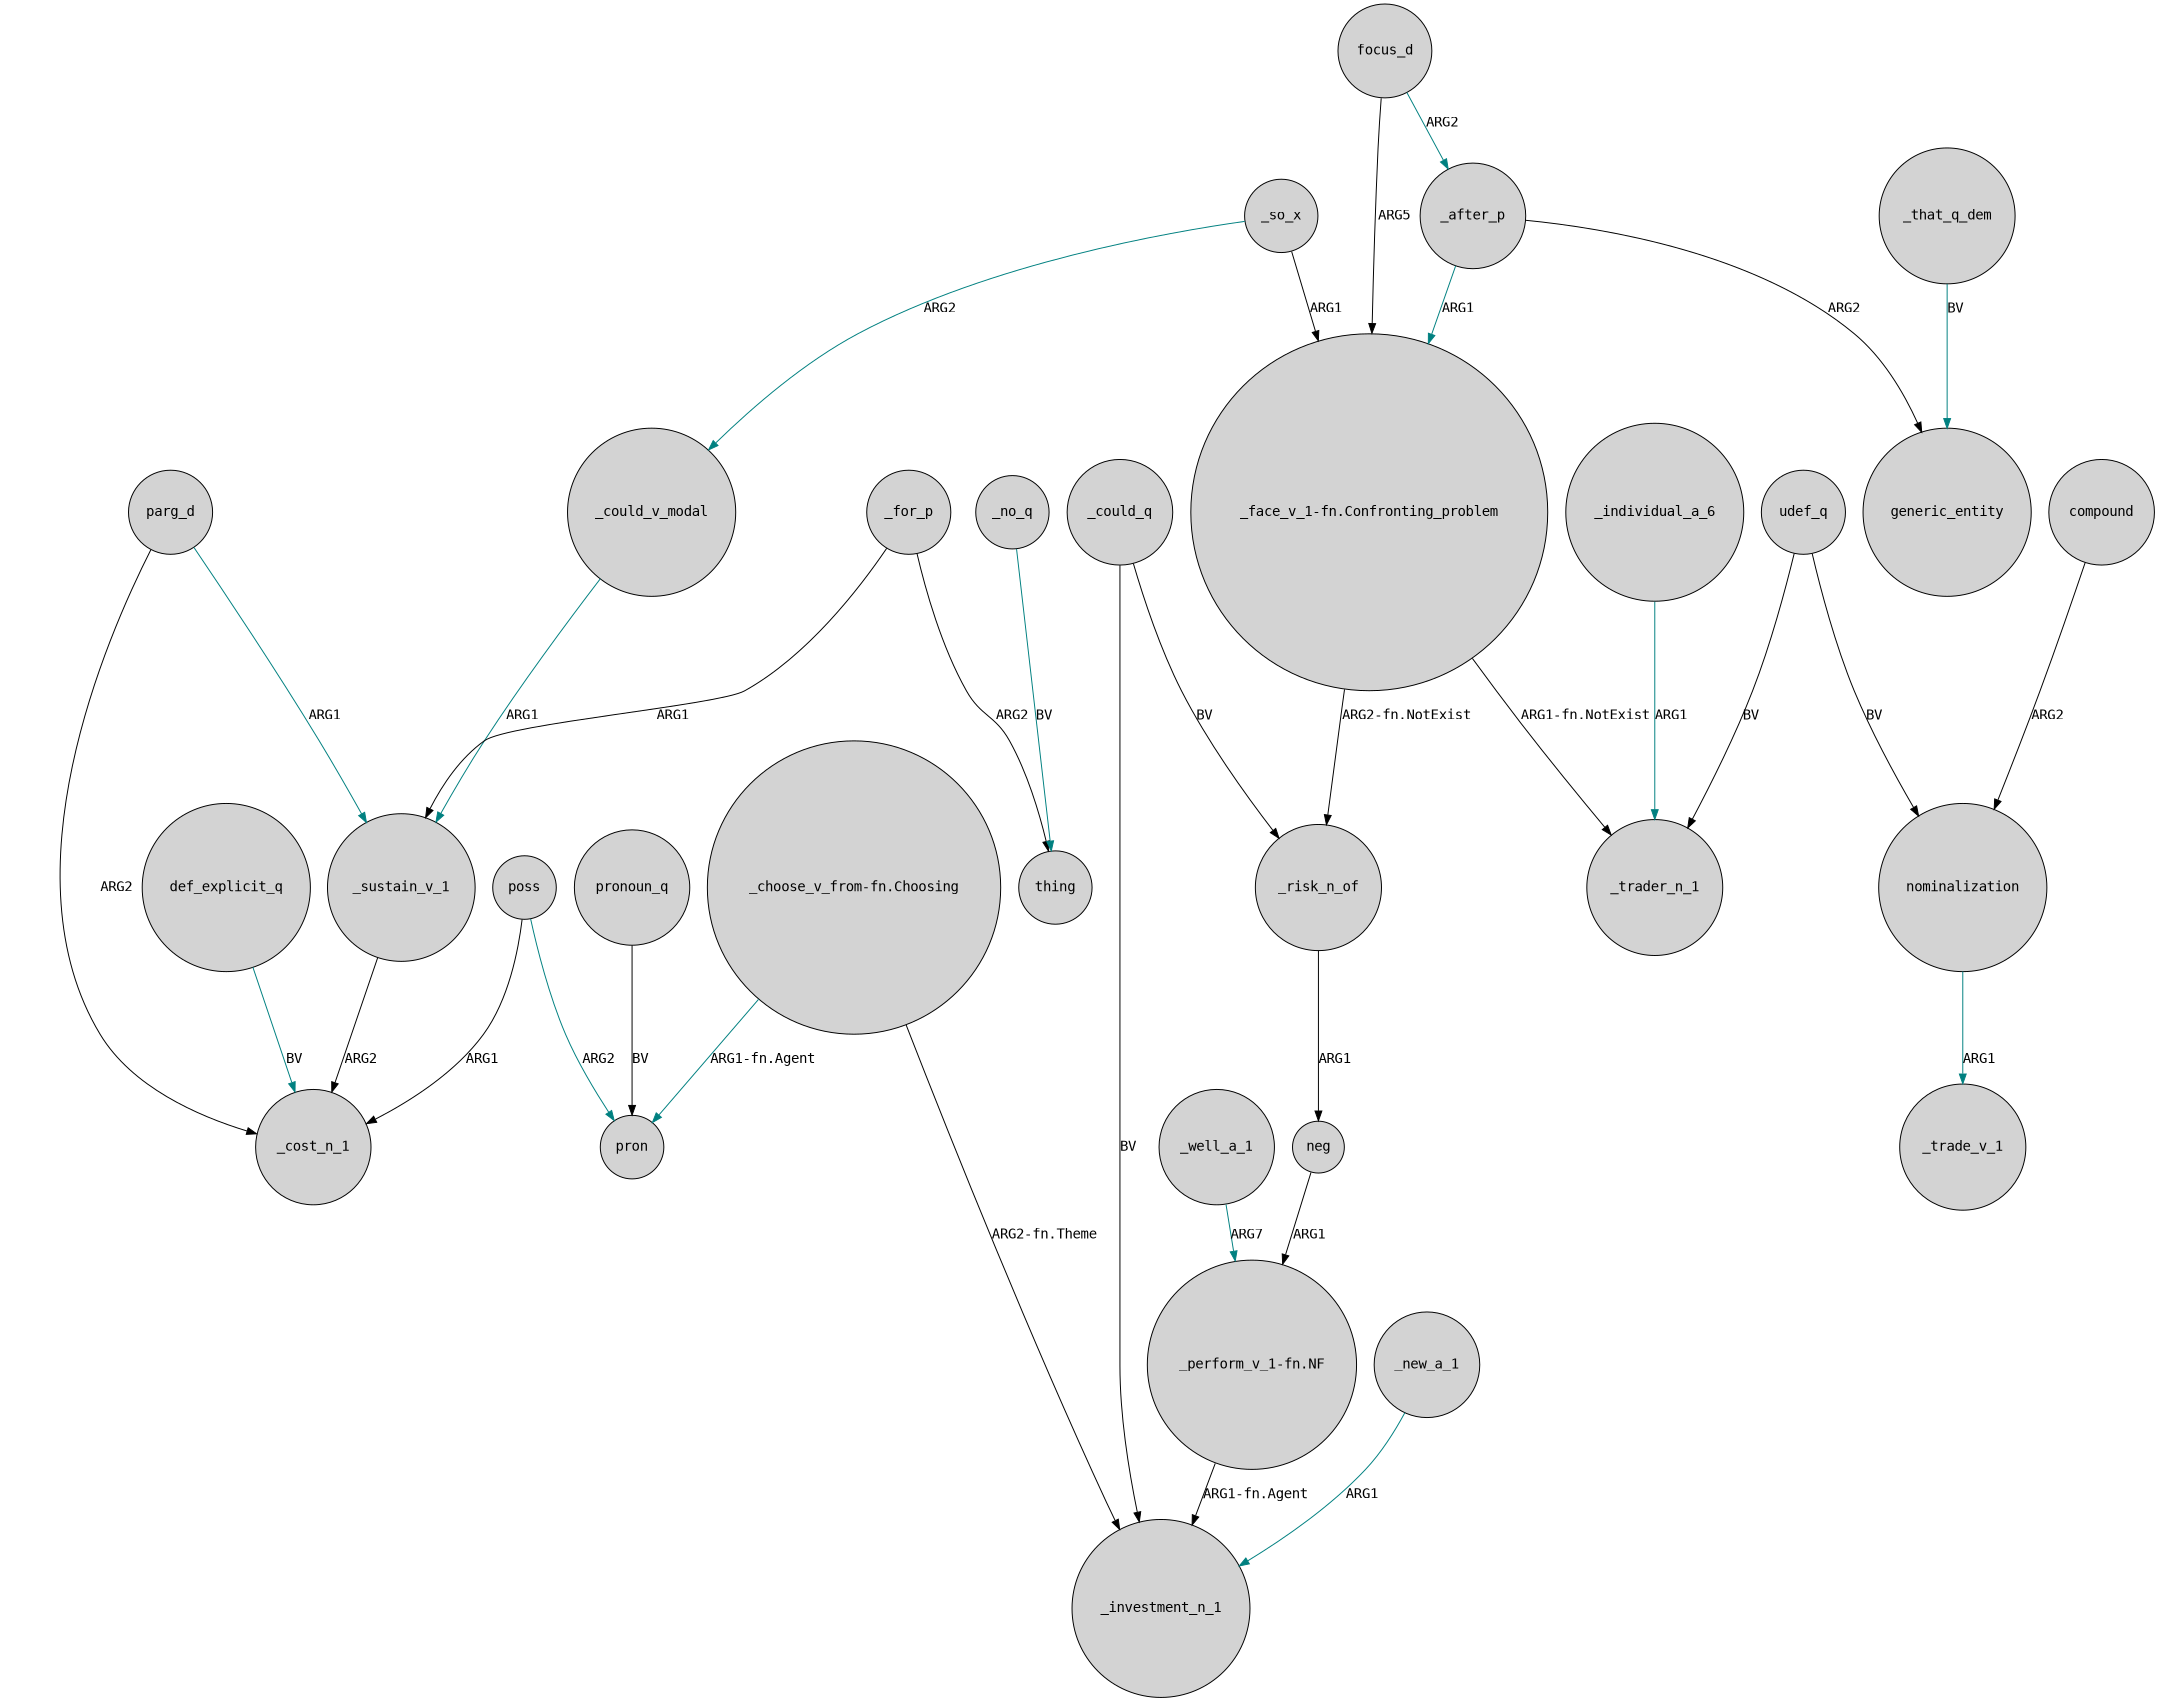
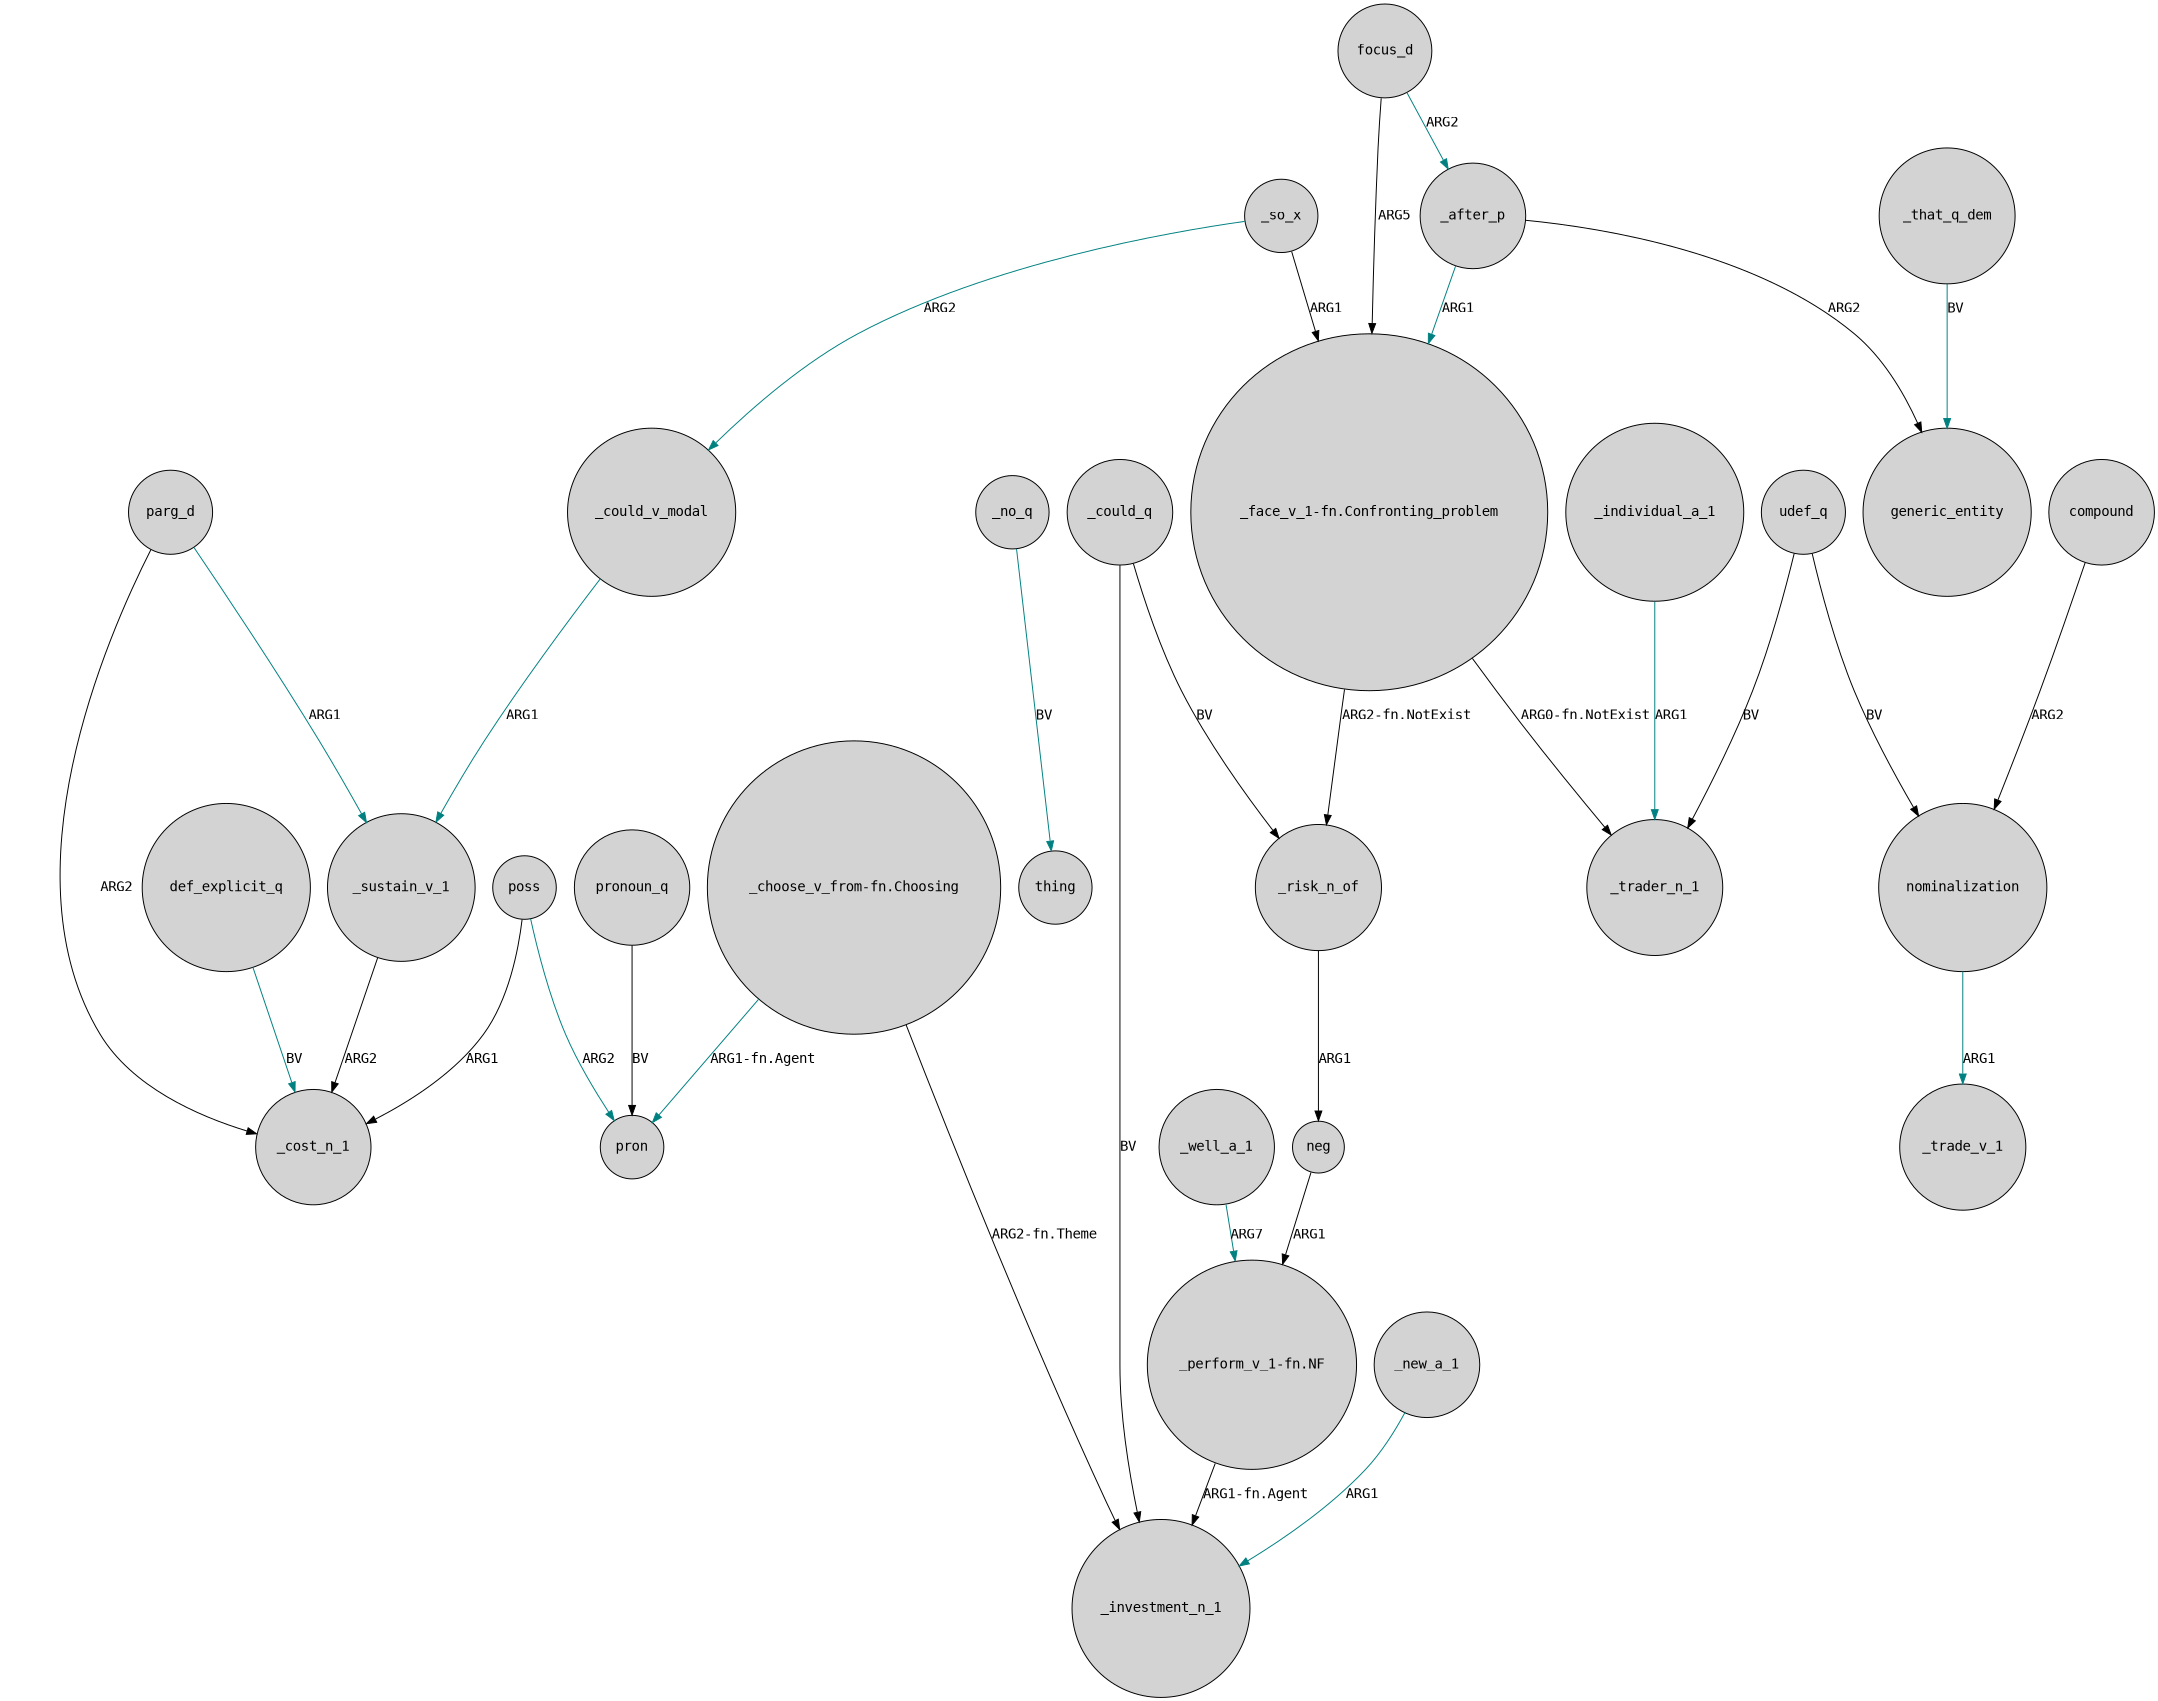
node "_for_p": removed
node "_individual_a_6": label "_individual_a_6" -> "_individual_a_1"
edge "_face_v_1-fn.Confronting_problem" -> "_trader_n_1": label "ARG1-fn.NotExist" -> "ARG0-fn.NotExist"
